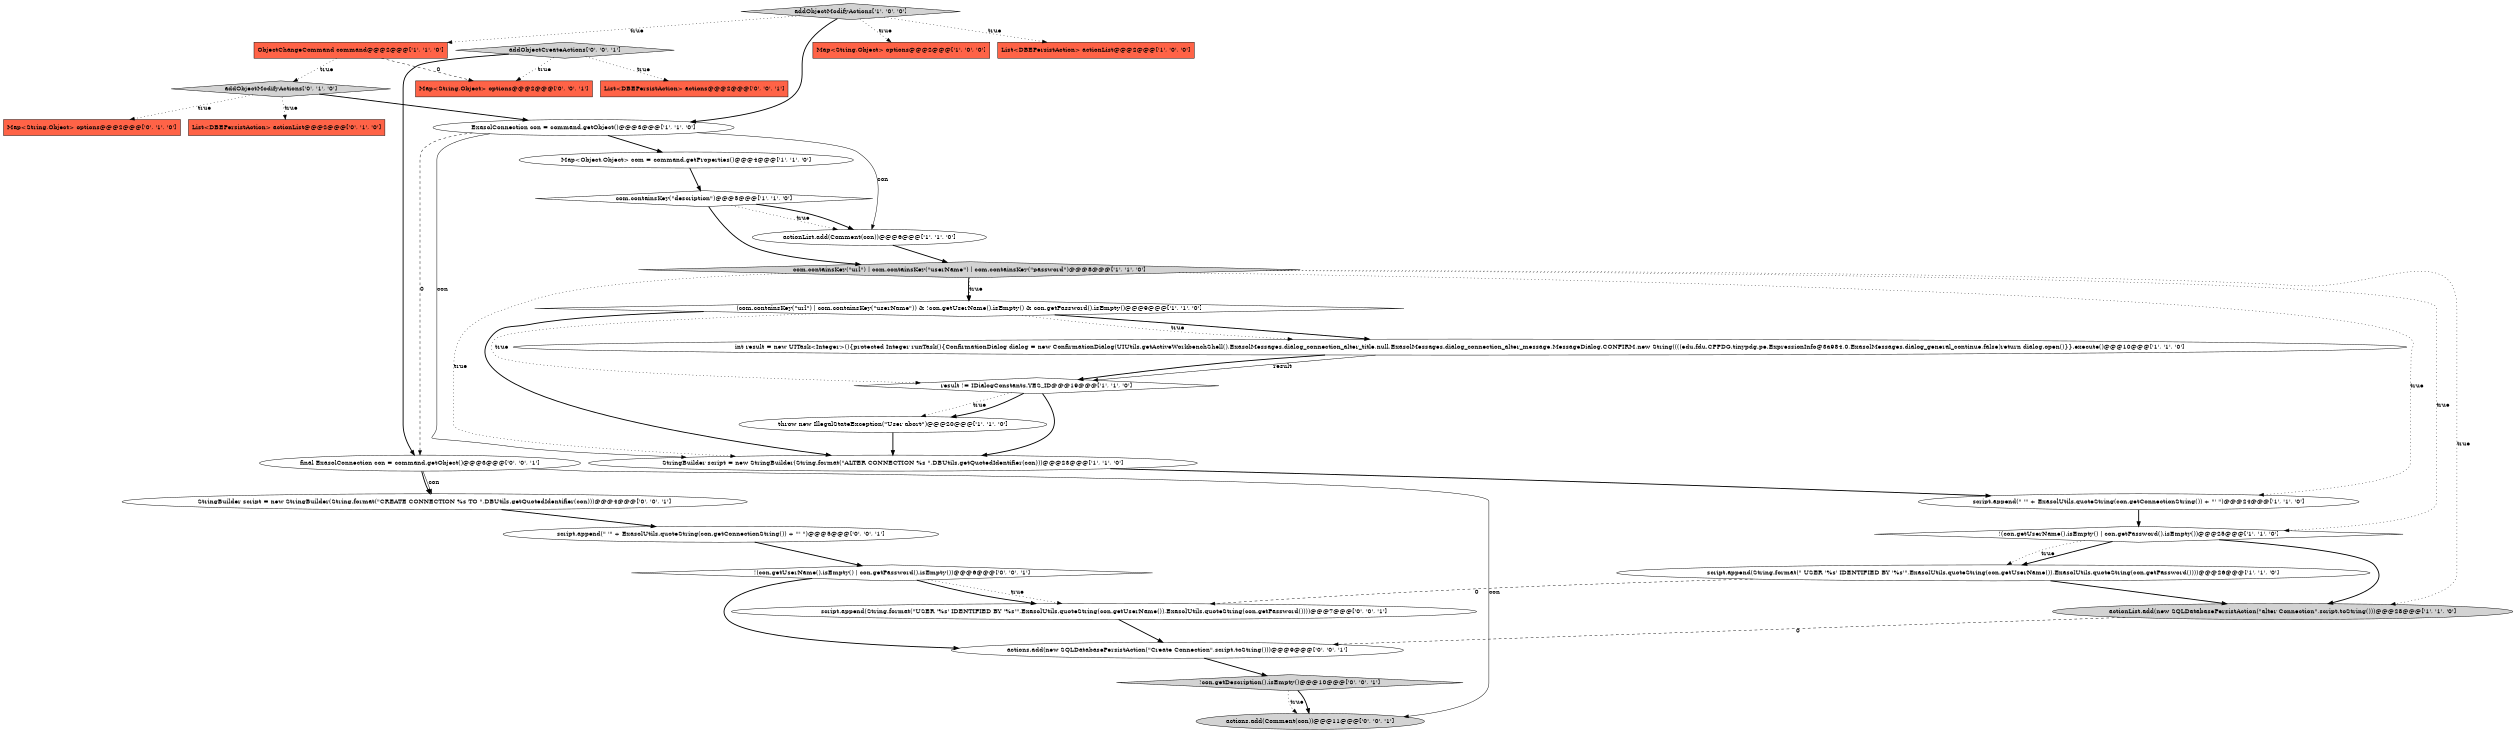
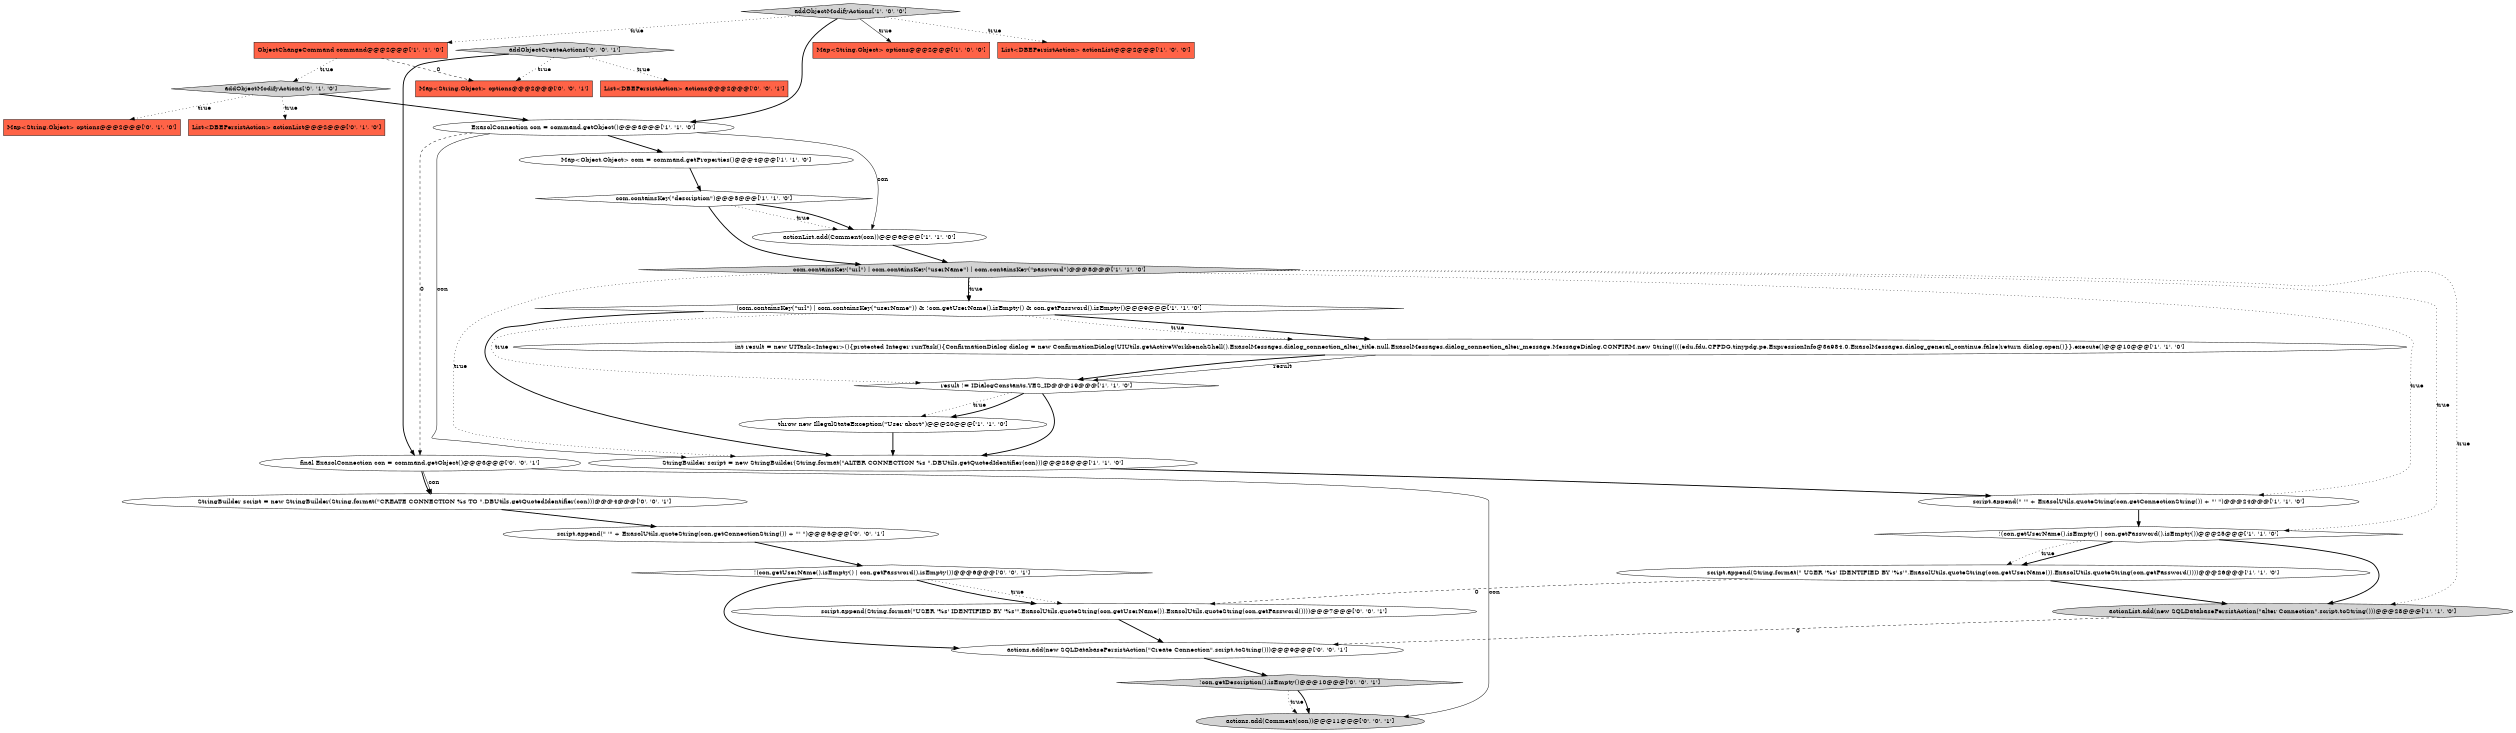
edge "addObjectModifyActions['1', '0', '0']" -> "Map<String,Object> options@@@2@@@['1', '0', '0']": style dotted -> solid
